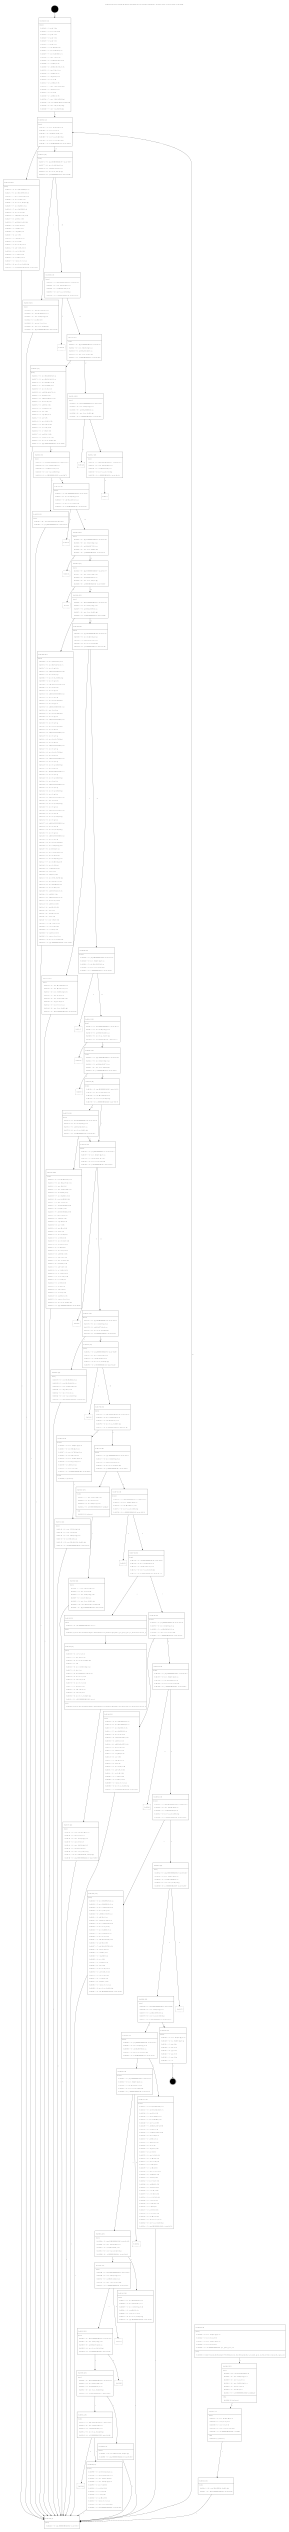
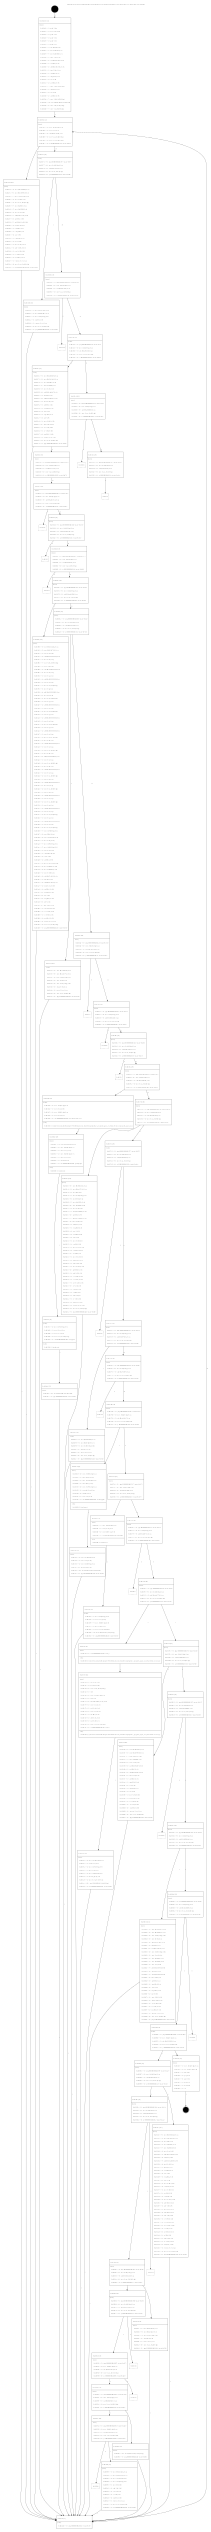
node "0x40225f [15]": removed
edge "0x4016fa [28]" -> "0x401732 [28]": now "0x4016fa [28]" -> "0x401da0 [18]"
